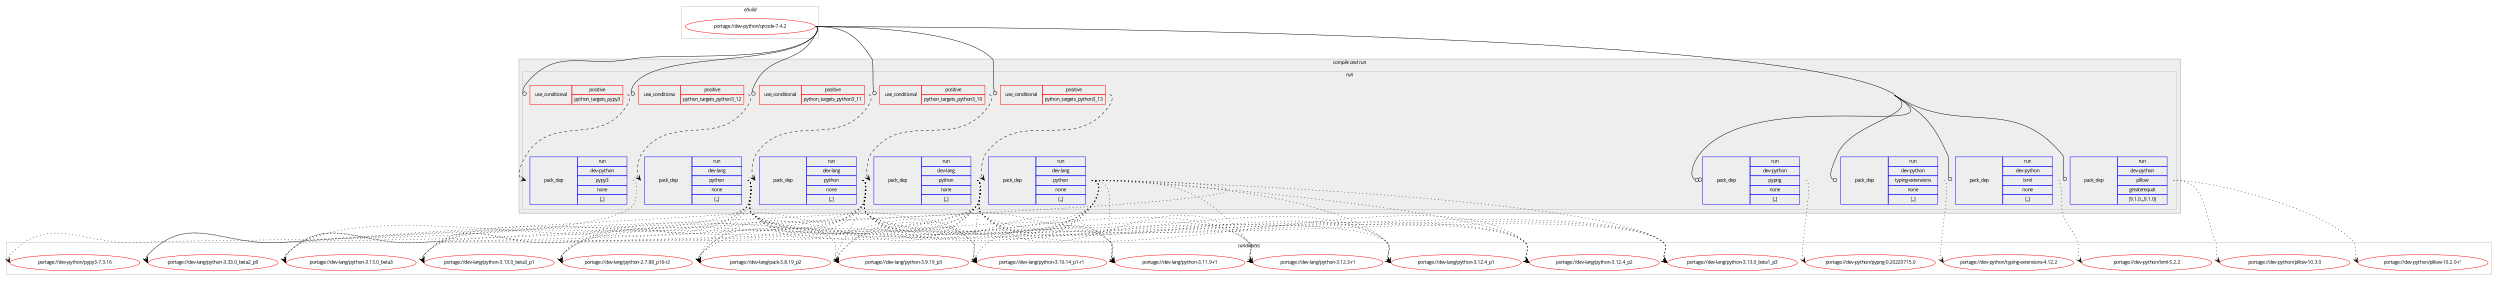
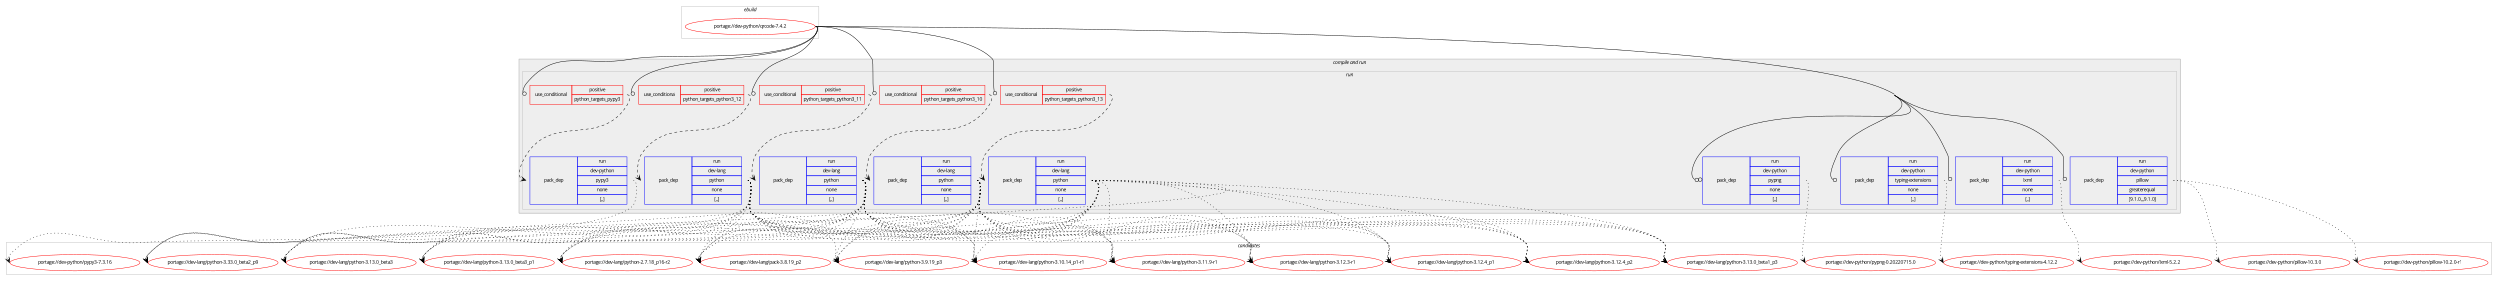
node "portage://dev-lang/python-2.7.88_p16-r2": label "portage://dev-lang/python-2.7.88_p16-r2" -> "portage://dev-lang/python-2.7.18_p16-r2"
